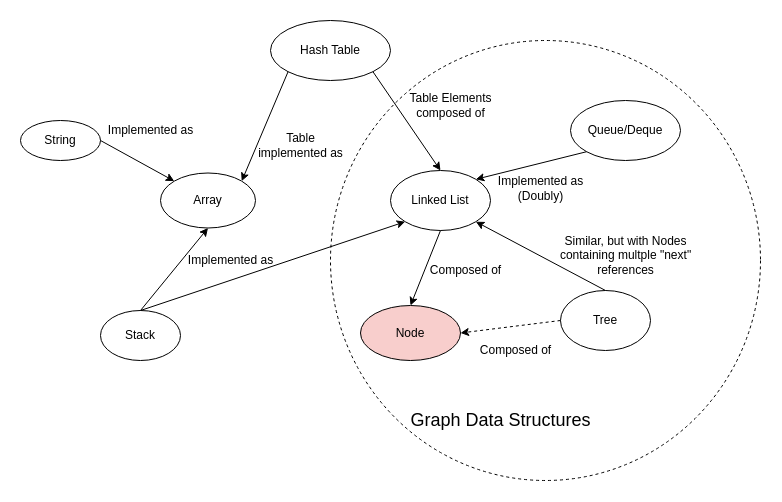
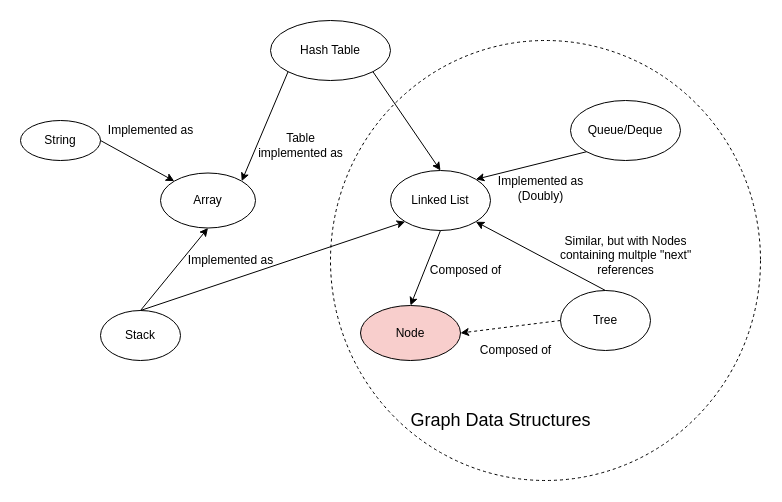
node "Table Elements composed of": removed
